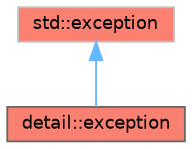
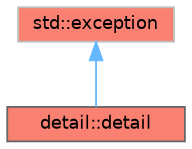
node "detail::exception": label "detail::exception" -> "detail::detail"
